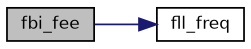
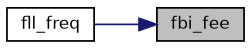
edge "fbi_fee" -> "fll_freq": reversed
